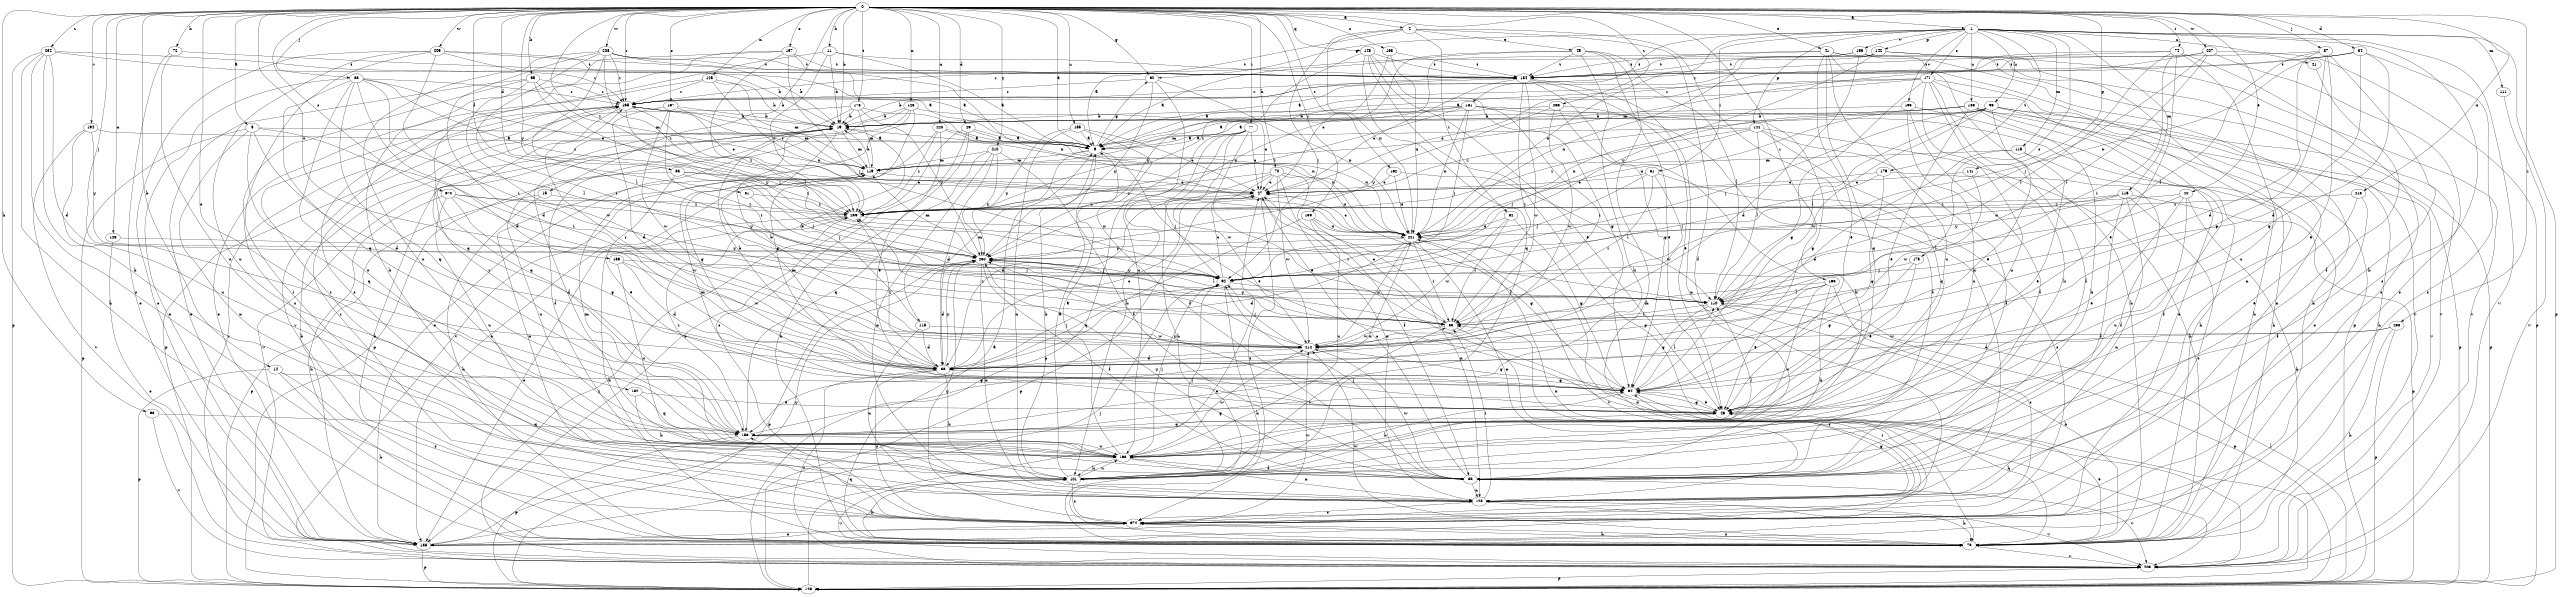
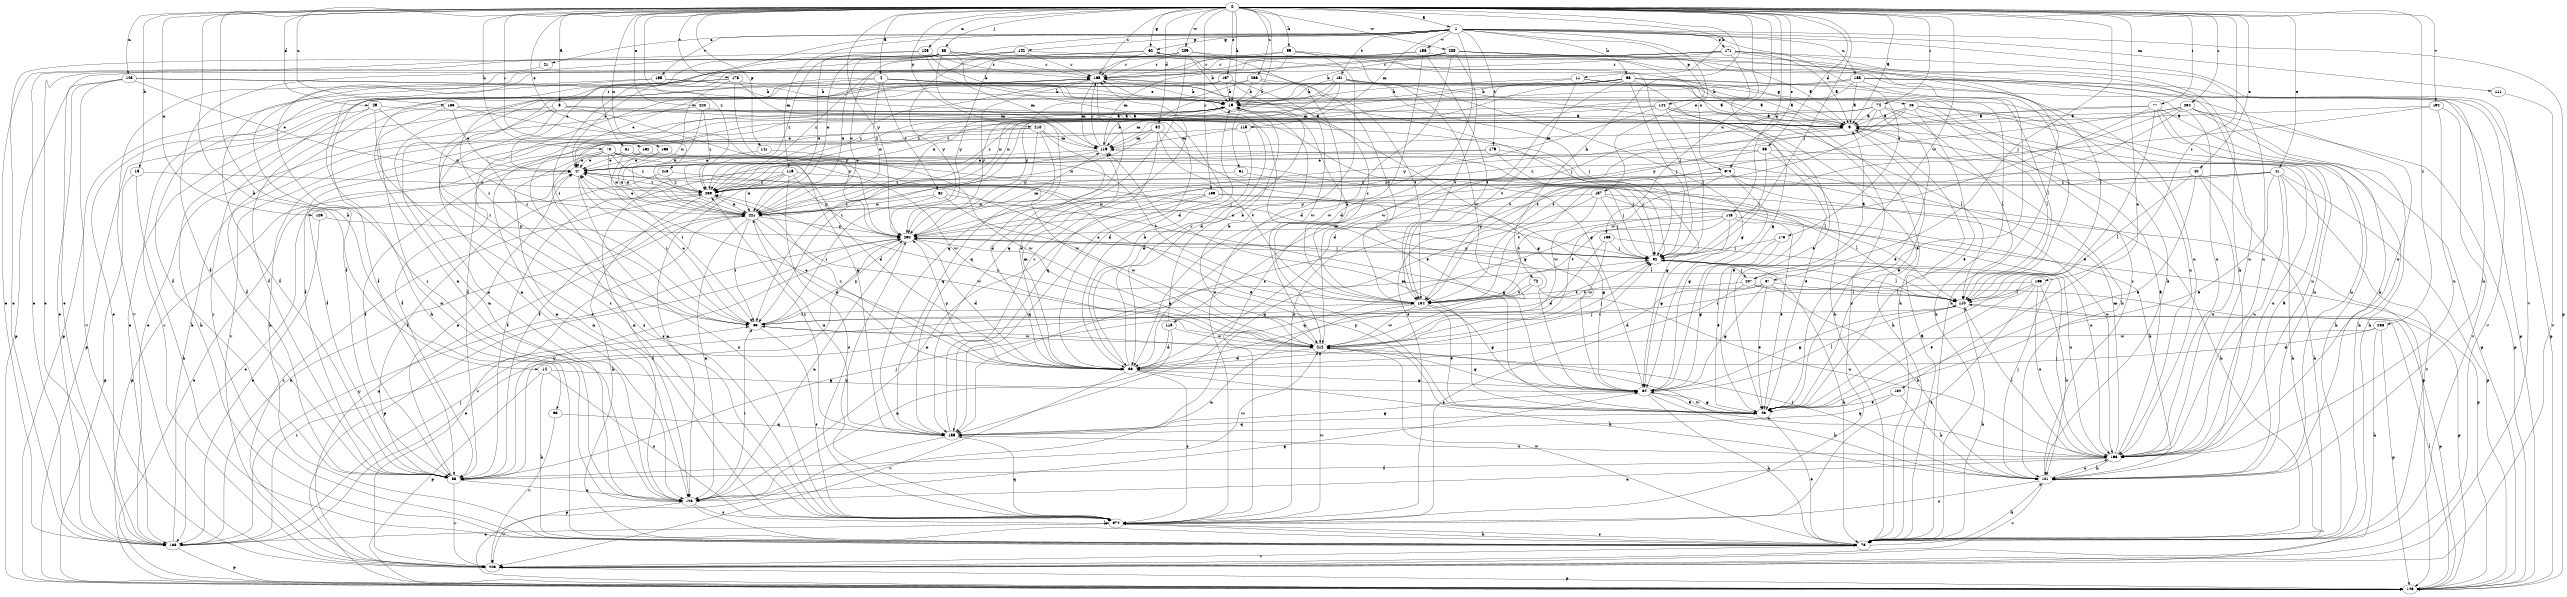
edge "1" -> "670": added, label "s"
edge "142" -> "203": removed, label "v"
edge "207" -> "92": reversed
